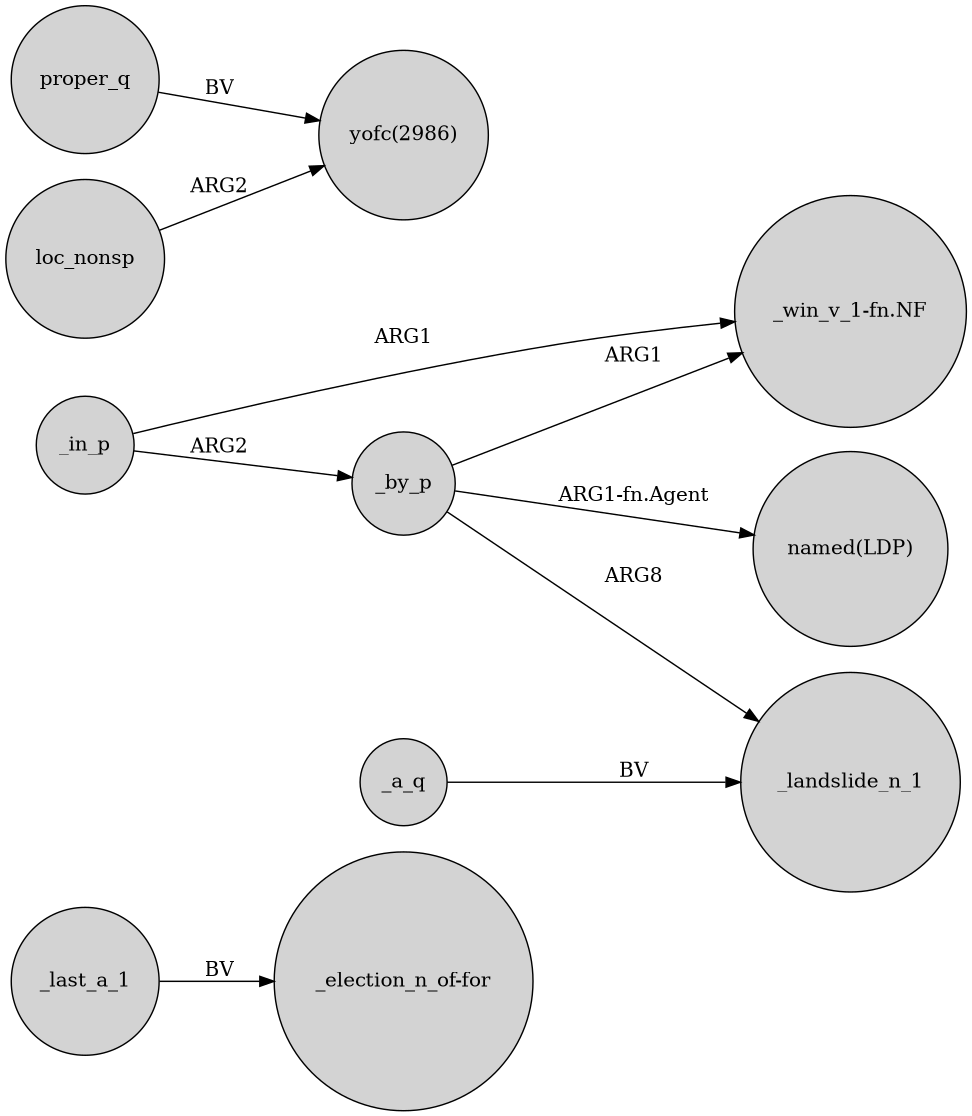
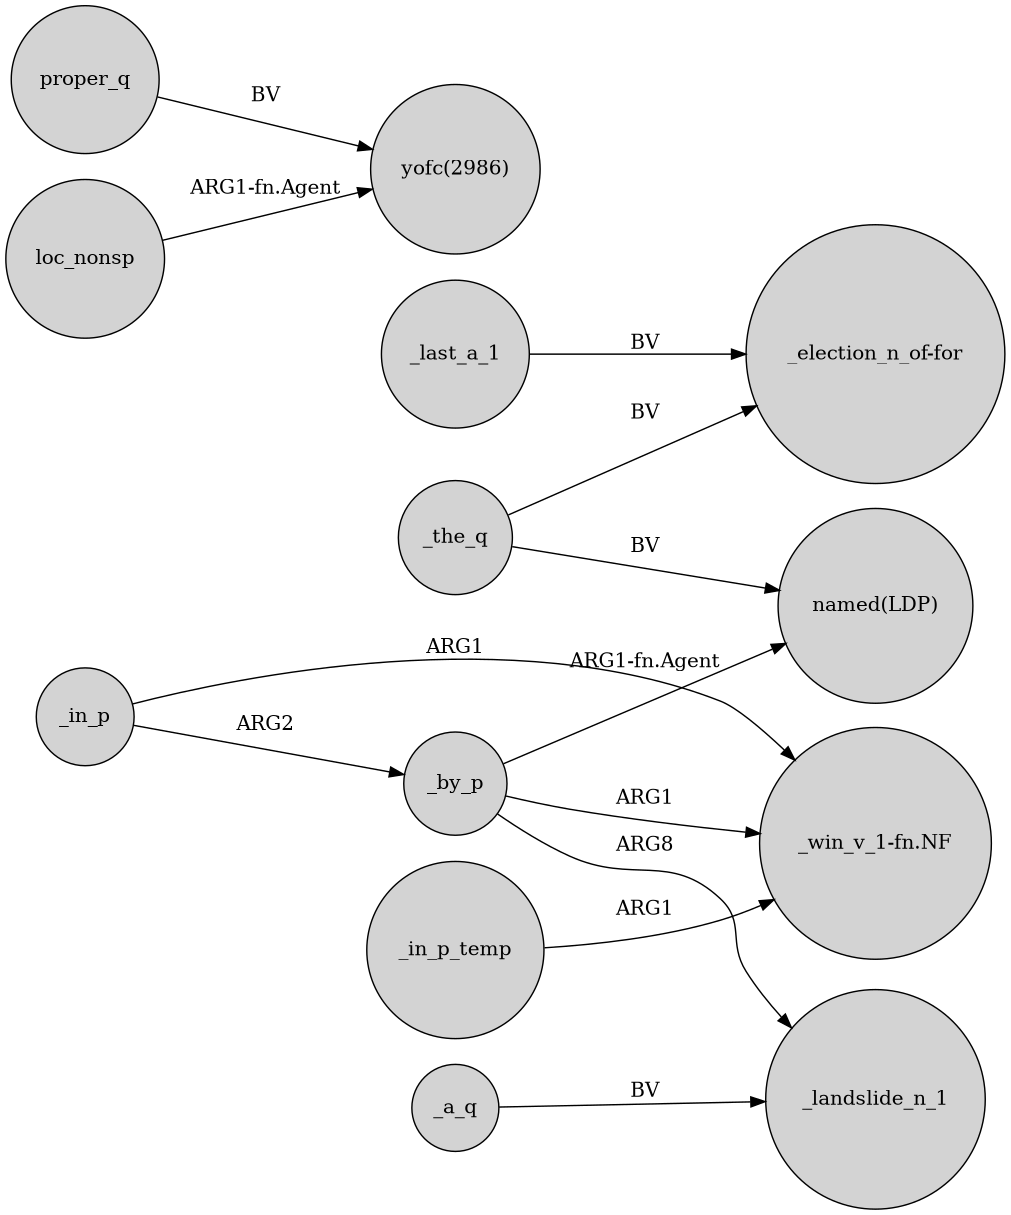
edge "loc_nonsp" -> "yofc(2986)": label "ARG2" -> "ARG1-fn.Agent"
node "_the_q": added
node "_in_p_temp": added
